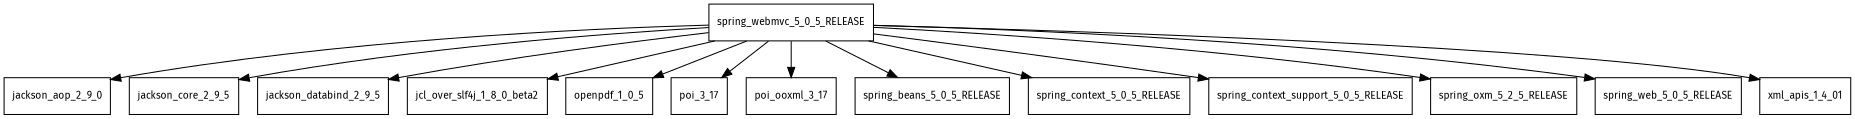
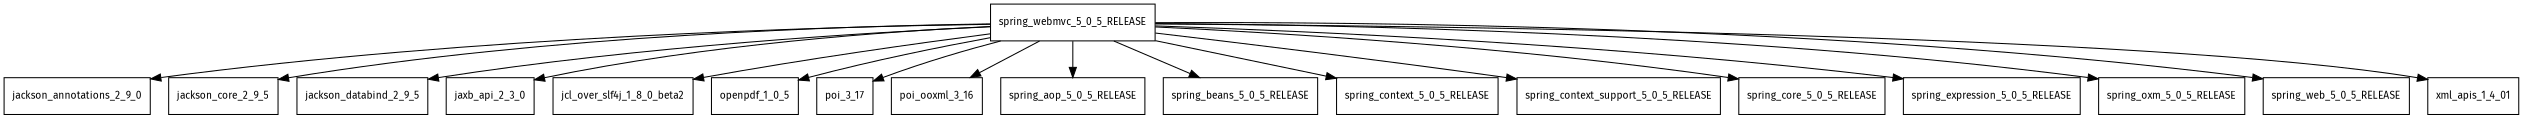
node "jackson_aop_2_9_0": label "jackson_aop_2_9_0" -> "jackson_annotations_2_9_0"
node "jaxb_api_2_3_0": added
node "poi_ooxml_3_17": label "poi_ooxml_3_17" -> "poi_ooxml_3_16"
node "spring_aop_5_0_5_RELEASE": added
node "spring_oxm_5_2_5_RELEASE": label "spring_oxm_5_2_5_RELEASE" -> "spring_oxm_5_0_5_RELEASE"
node "spring_core_5_0_5_RELEASE": added
node "spring_expression_5_0_5_RELEASE": added
